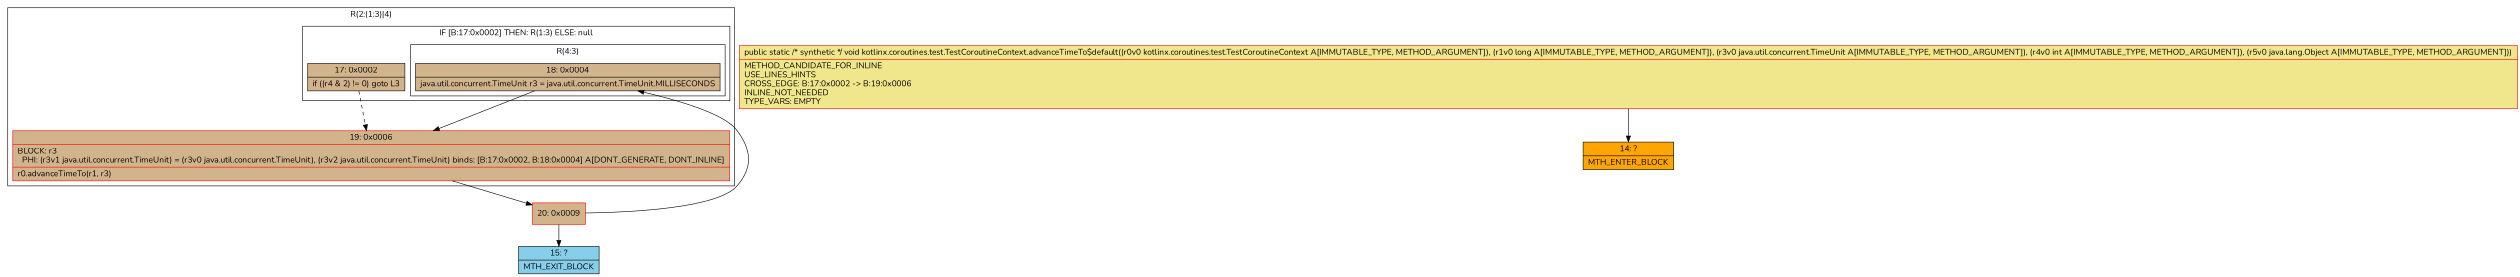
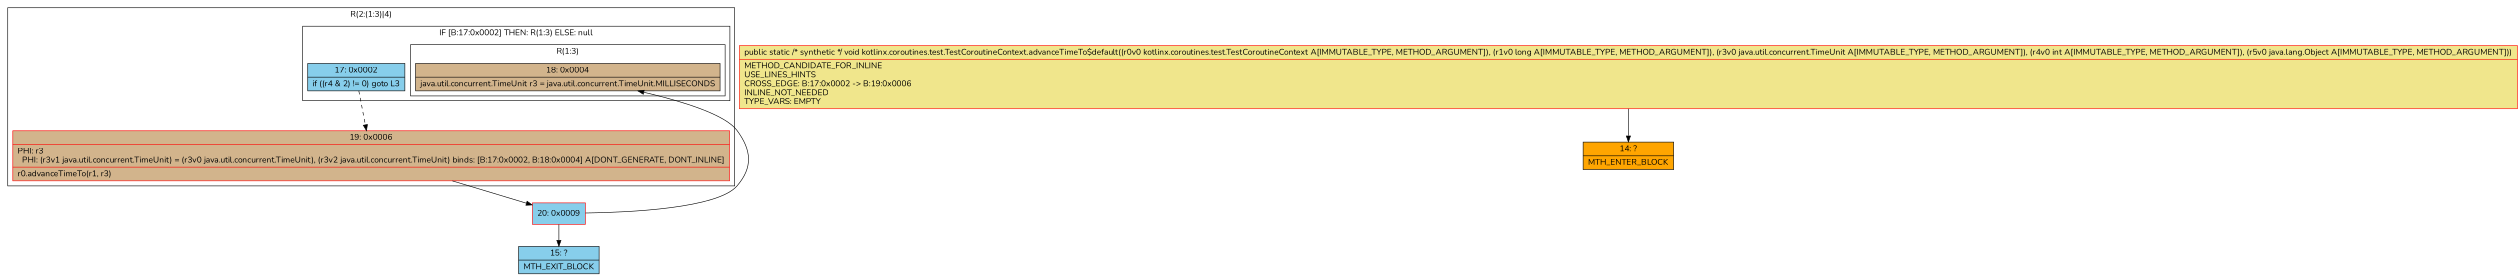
cluster "R(4:3)": label "R(4:3)" -> "R(1:3)"
node "17: 0x0002": fillcolor tan -> skyblue
edge "18: 0x0004" -> "19: 0x0006": removed
node "19: 0x0006": text "BLOCK: r3" -> "PHI: r3"
node "20: 0x0009": fillcolor tan -> skyblue
